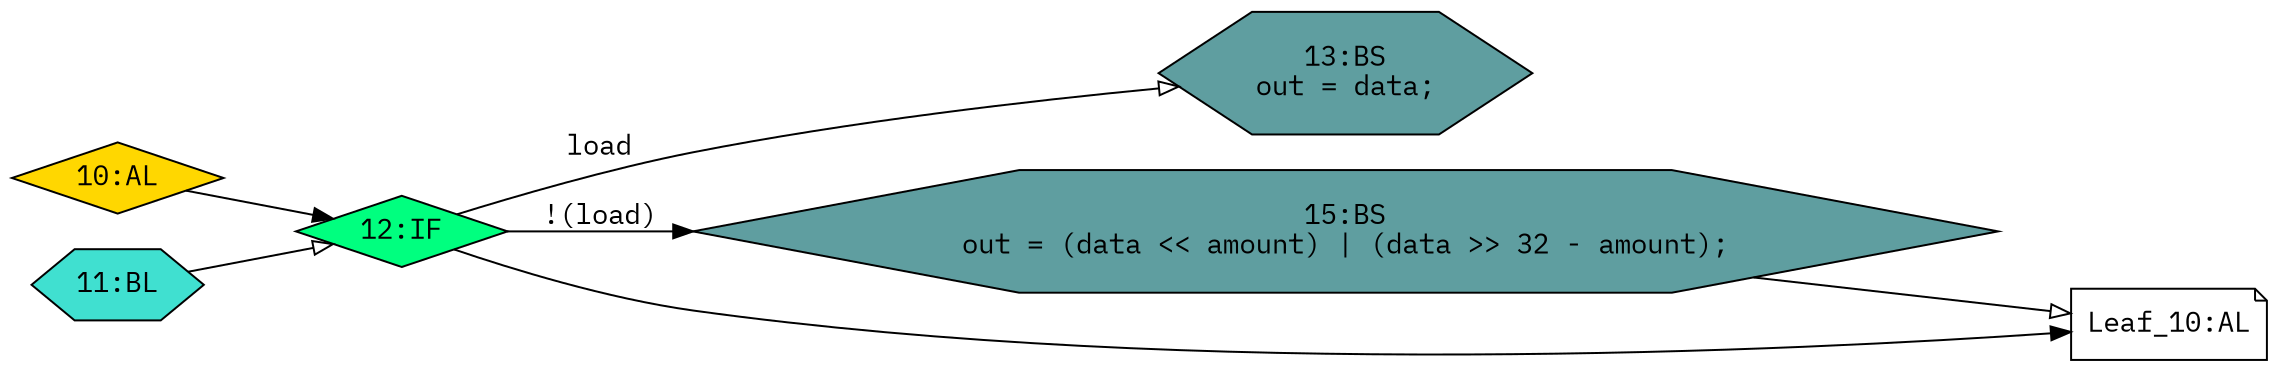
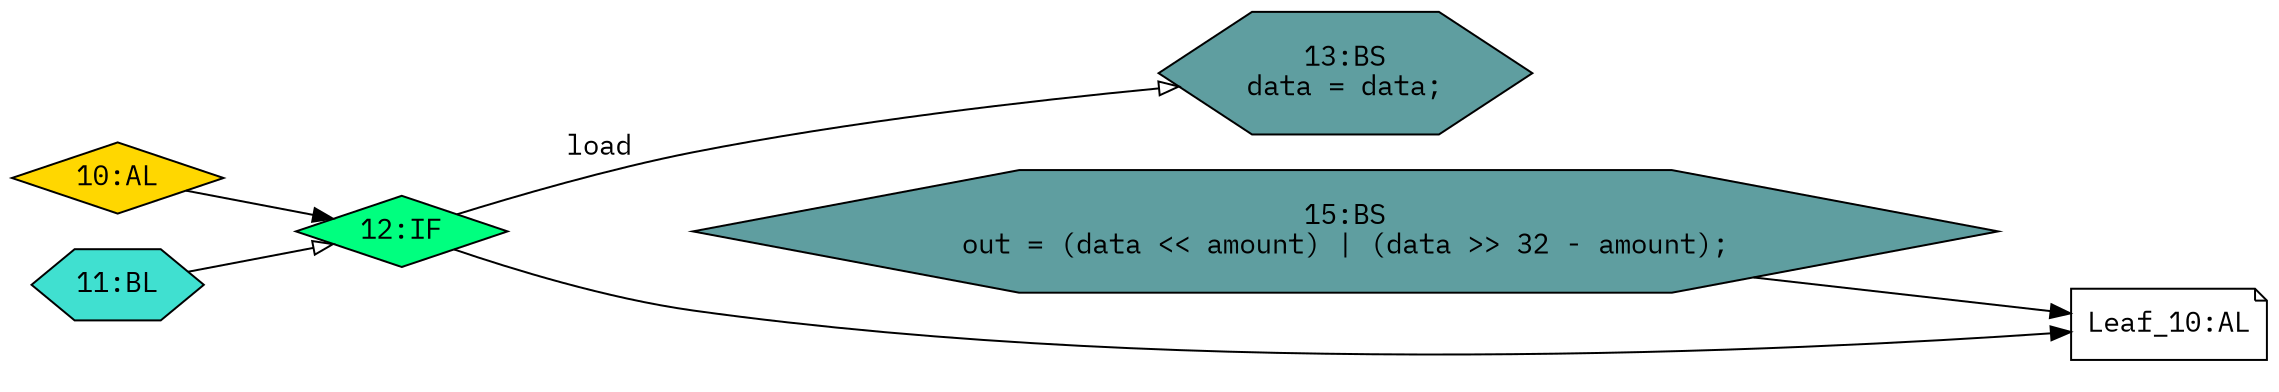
node "13:BS out = data;": label "13:BS out = data;" -> "13:BS data = data;"
edge "12:IF" -> "15:BS out = (data << amount) | (data >> 32 - amount);": removed, label "!(load)"
edge "15:BS out = (data << amount) | (data >> 32 - amount);" -> "Leaf_10:AL": arrowhead onormal -> normal
